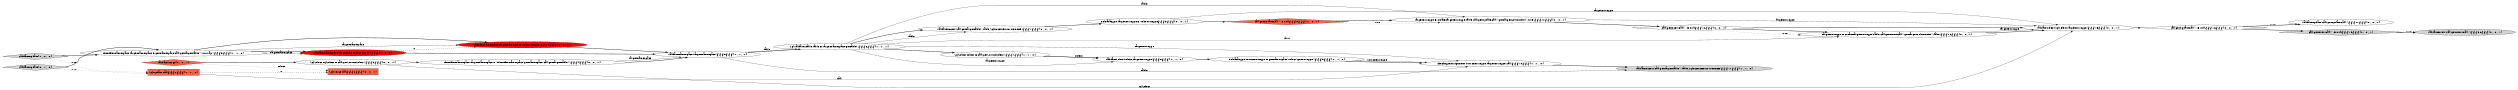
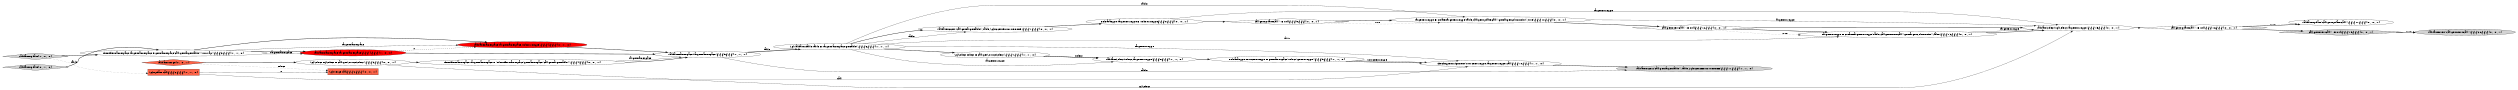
node "call.getUpdateCall() != null@@@9@@@['0', '0', '1']": fillcolor tomato -> white
edge "validateUpdate['1', '0', '0']" -> "SqlUpdate call@@@2@@@['1', '1', '0']": label "true" -> "table"
edge "validateUpdate['0', '1', '0']" -> "SqlUpdate call@@@2@@@['1', '1', '0']": removed, label "true"
edge "SqlUpdate call@@@2@@@['1', '1', '0']" -> "SqlMerge call@@@2@@@['0', '0', '1']": style dashed -> solid
